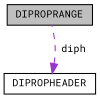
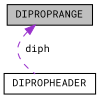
edge "DIPROPRANGE" -> "DIPROPHEADER": reversed
